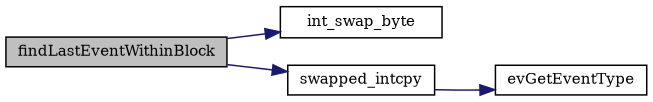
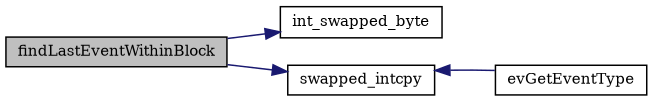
node "int_swap_byte": label "int_swap_byte" -> "int_swapped_byte"
edge "swapped_intcpy" -> "evGetEventType": reversed
